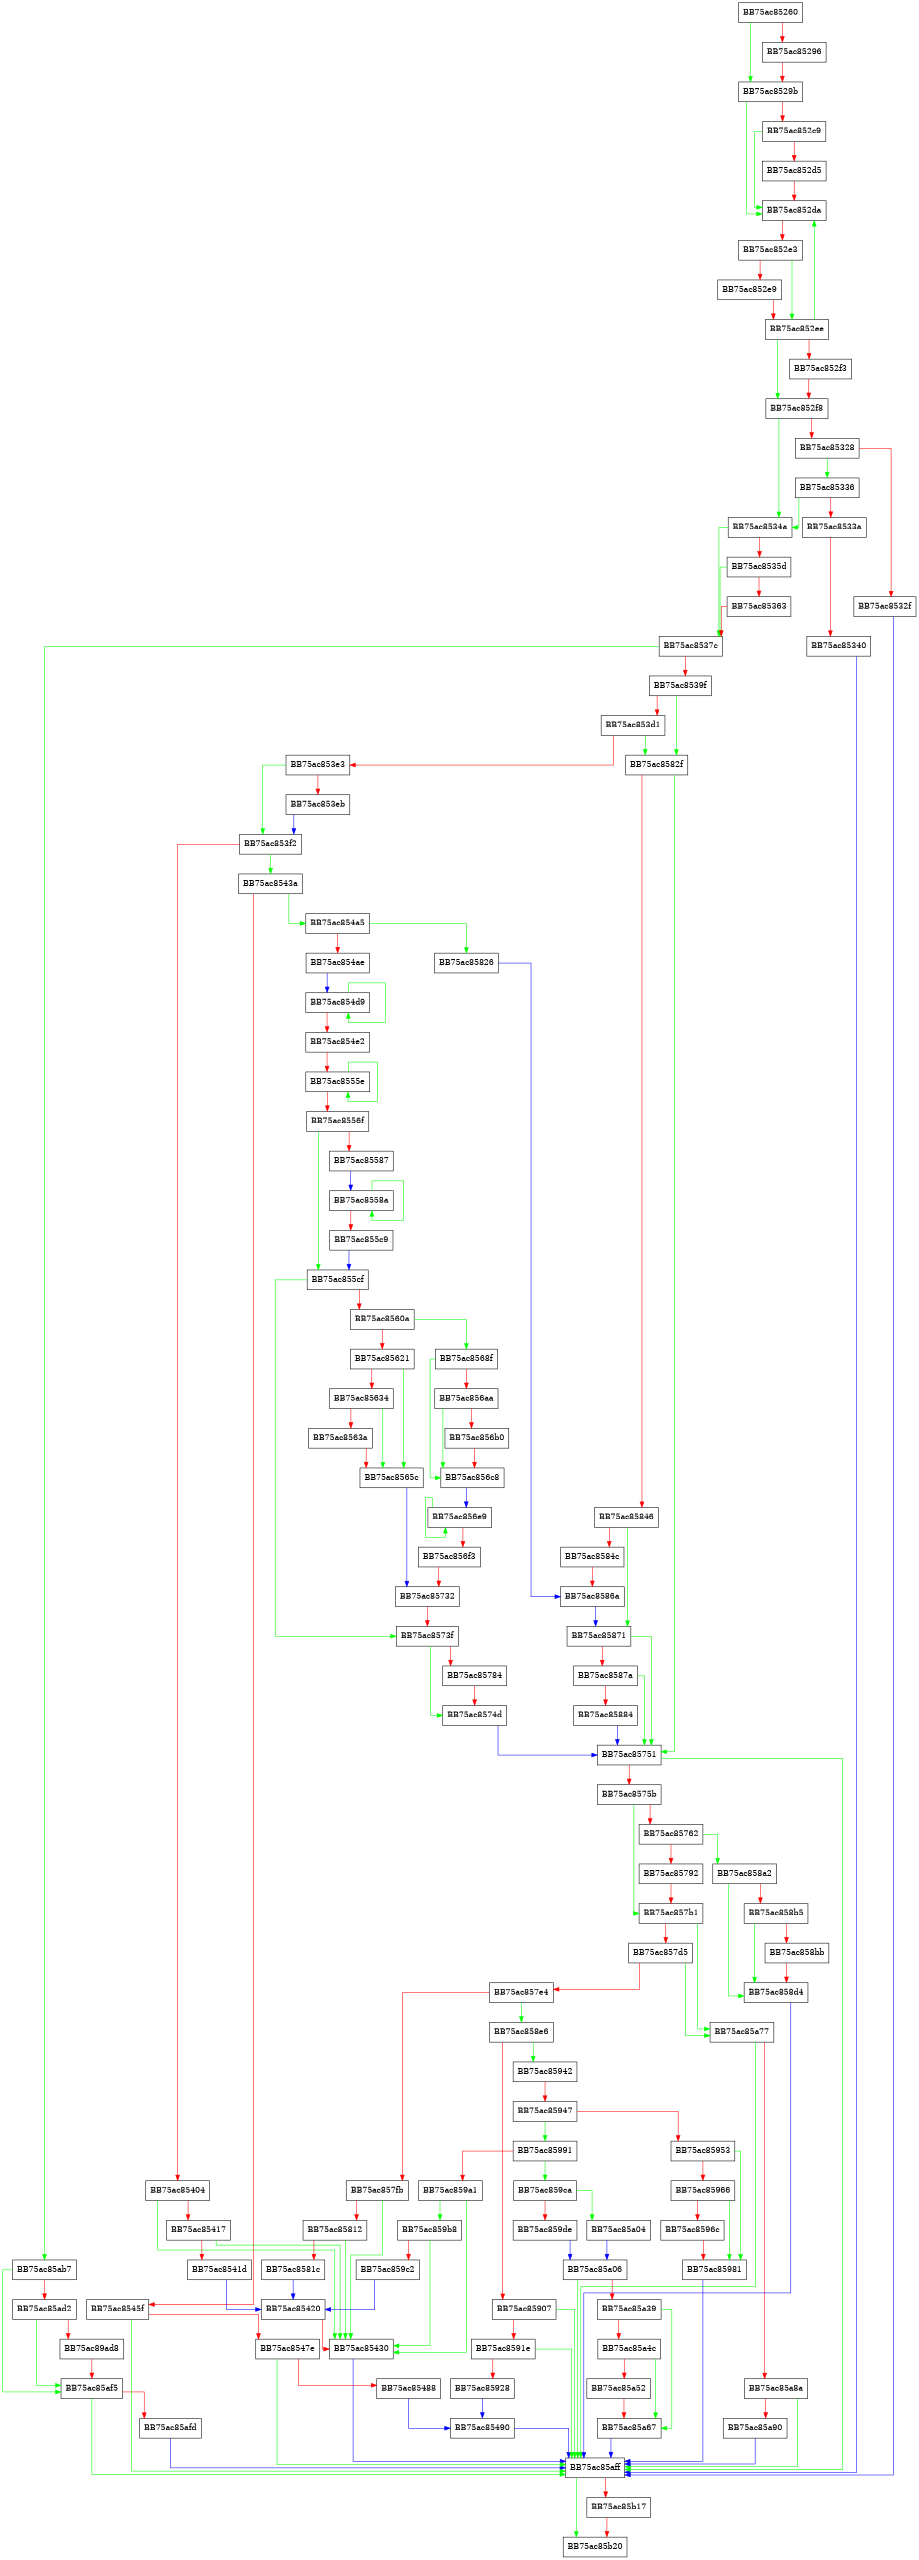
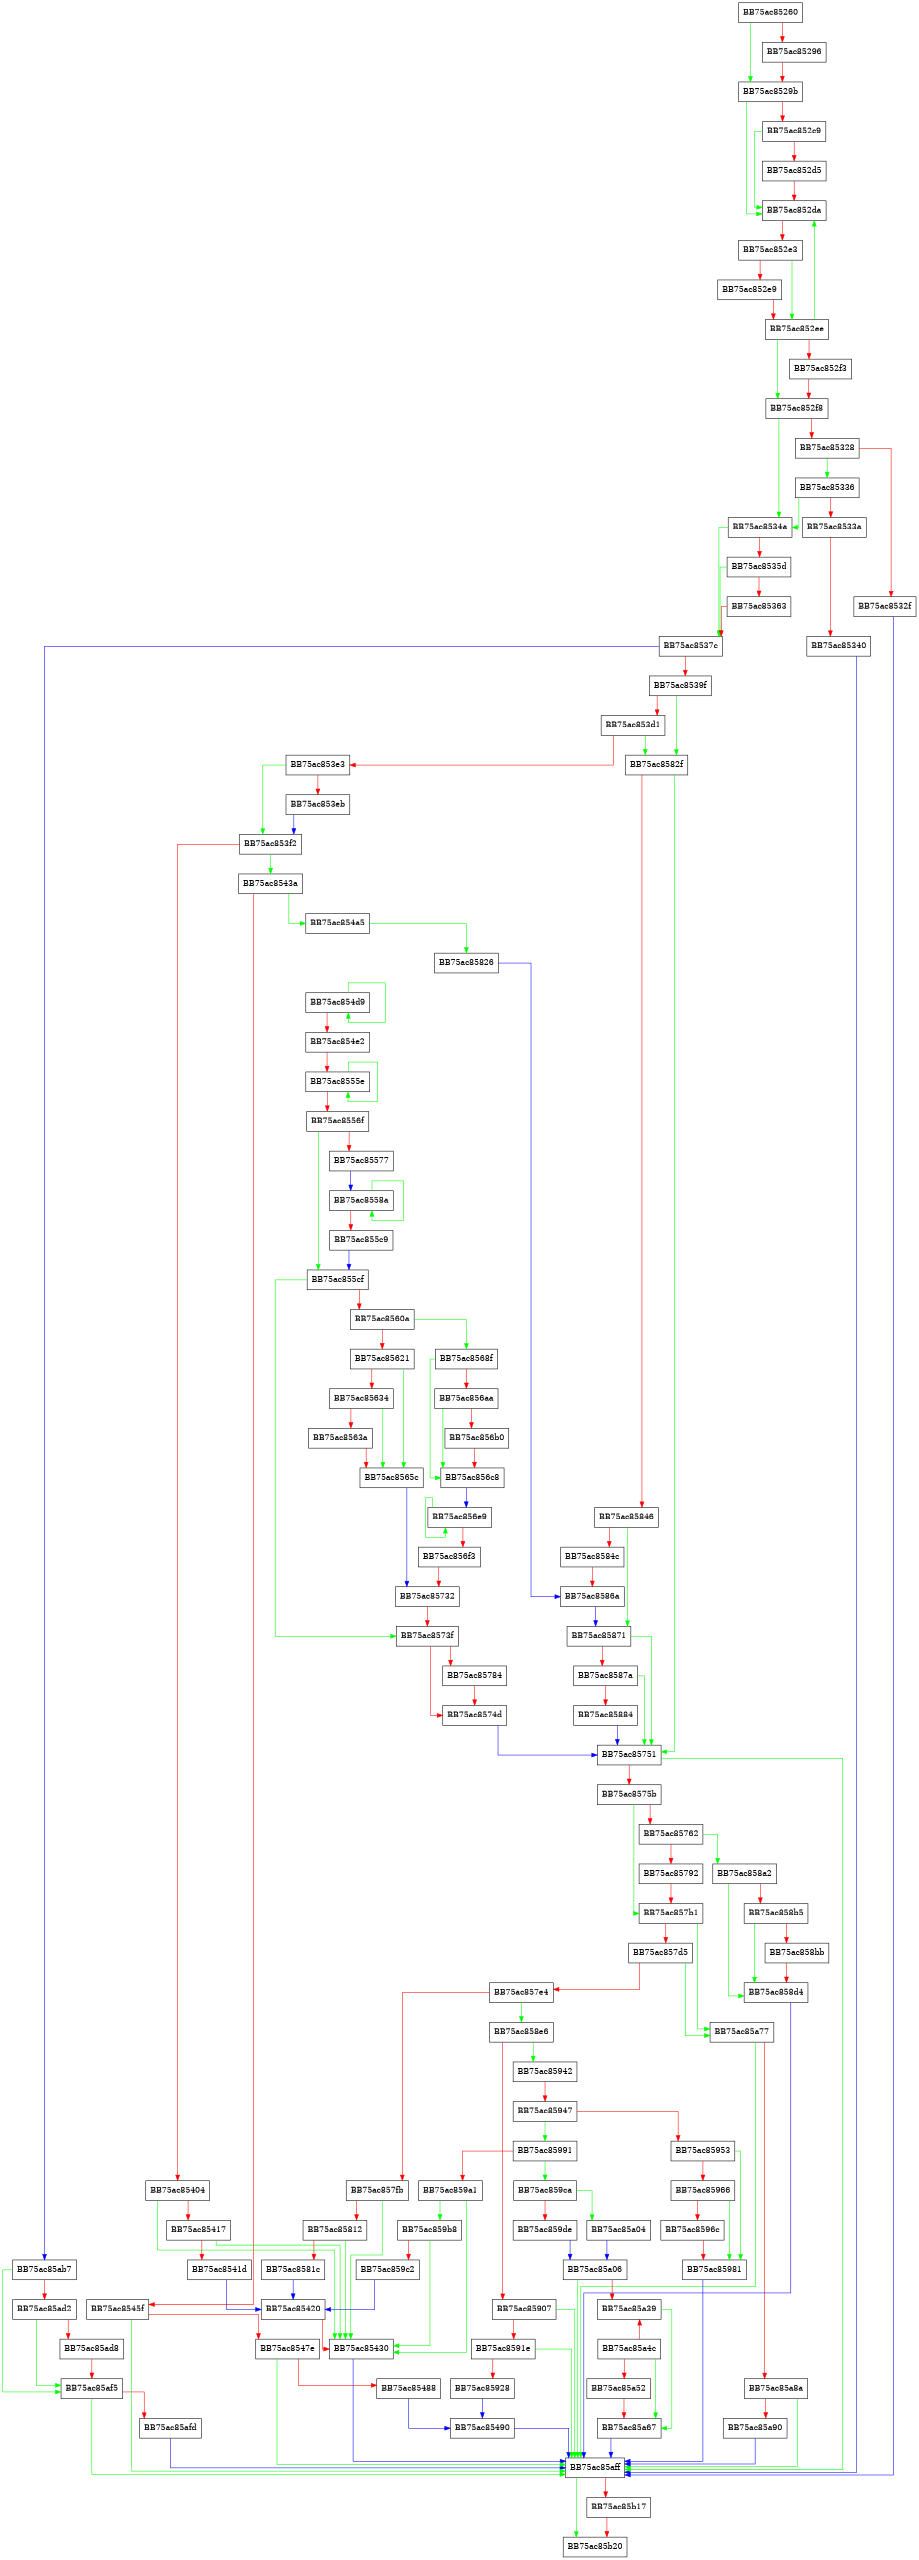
node "BB75ac854ae": removed
edge "BB75ac8537c" -> "BB75ac85ab7": color green -> blue
node "BB75ac85587": label "BB75ac85587" -> "BB75ac85577"
edge "BB75ac8573f" -> "BB75ac8574d": color green -> red
edge "BB75ac85a39" -> "BB75ac85a4c": reversed
node "BB75ac89ad8": label "BB75ac89ad8" -> "BB75ac85ad8"
